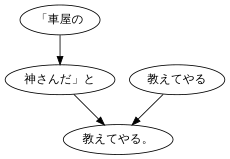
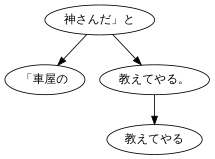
edge "「車屋の" -> "神さんだ」と": reversed
edge "教えてやる" -> "教えてやる。": reversed
